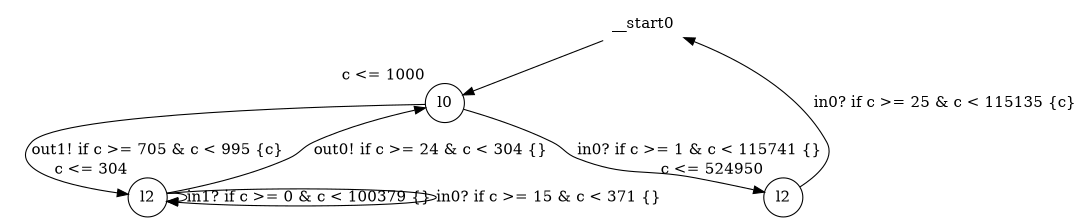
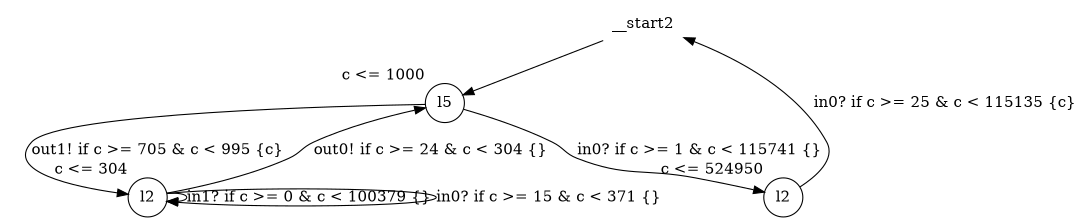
node "__start0": label "__start0" -> "__start2"
node "l0 c <= 1000": label "l0 c <= 1000" -> "l5 c <= 1000"
